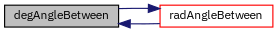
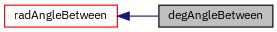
edge "radAngleBetween" -> "degAngleBetween": removed
